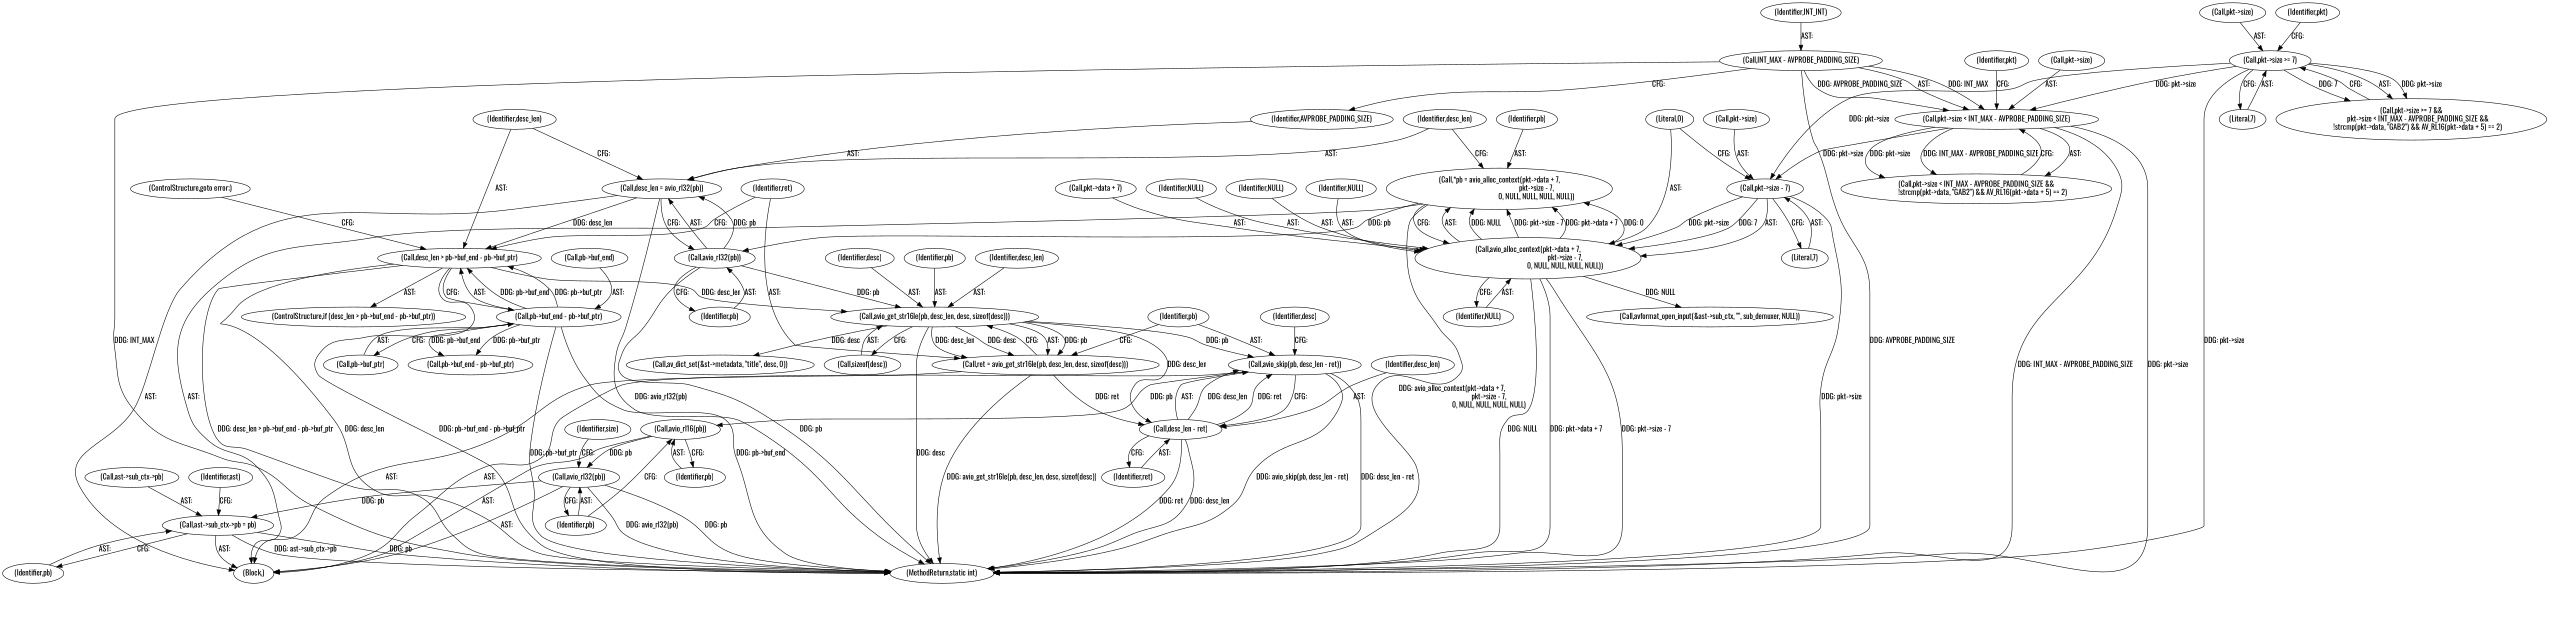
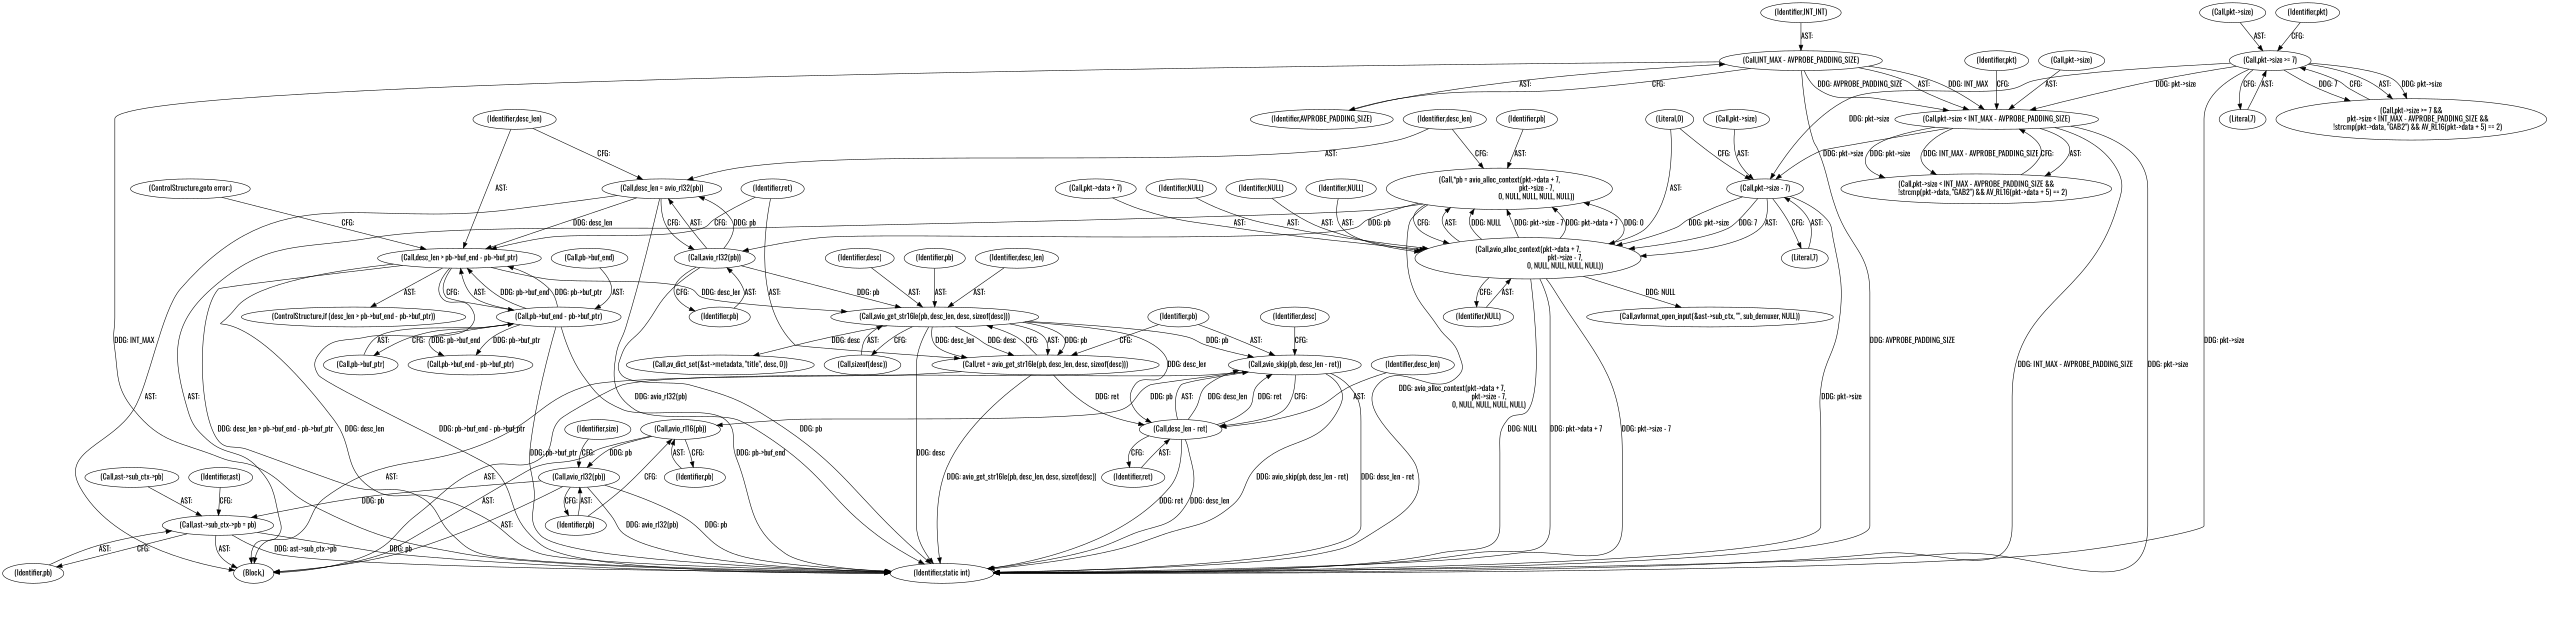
edge "(Identifier,AVPROBE_PADDING_SIZE)" -> "(Call,desc_len = avio_rl32(pb))": now "(Identifier,AVPROBE_PADDING_SIZE)" -> "(Call,INT_MAX - AVPROBE_PADDING_SIZE)"
node "(MethodReturn,static int)": label "(MethodReturn,static int)" -> "(Identifier,static int)"
